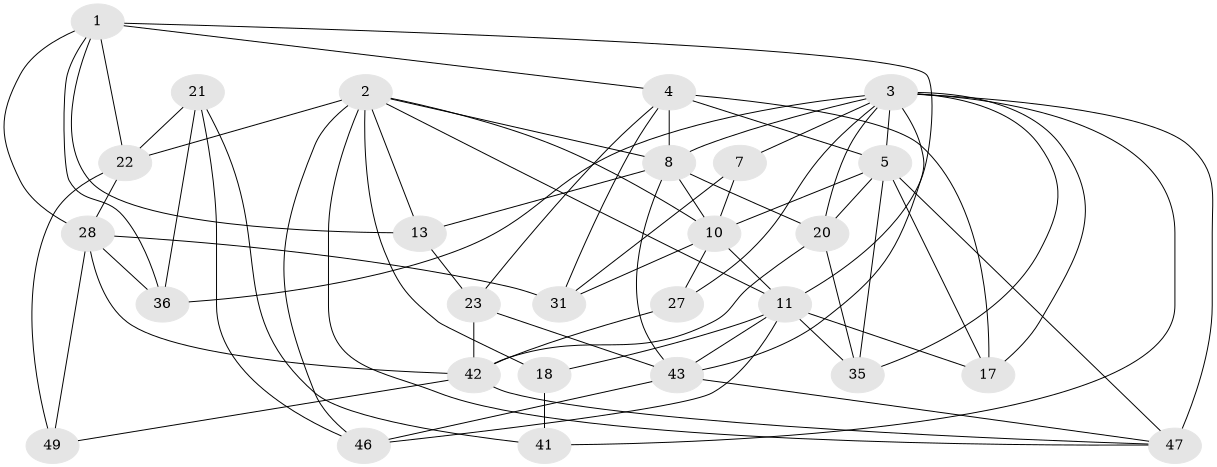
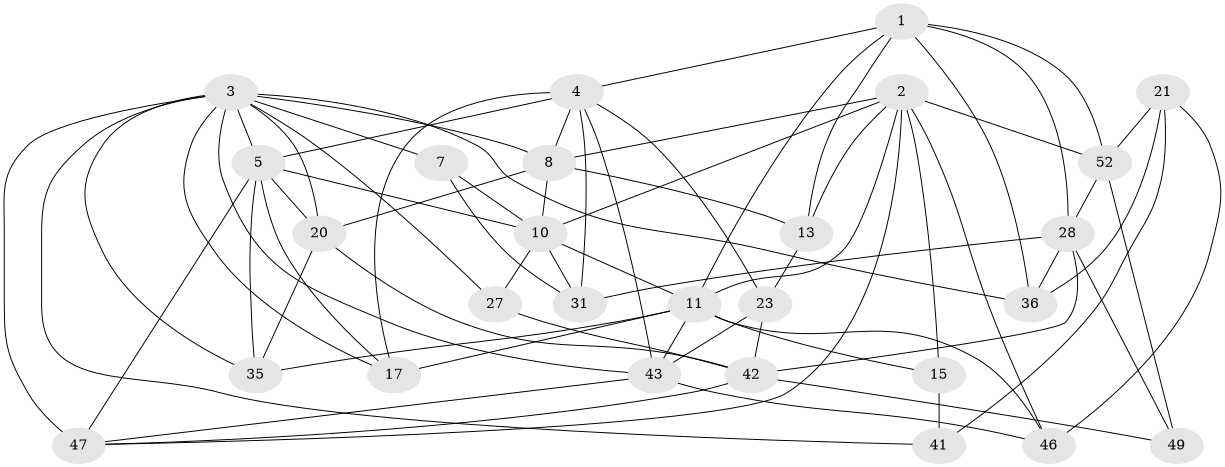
node "22": label "22" -> "52"
edge "8" -- "43": now "4" -- "43"
node "18": label "18" -> "15"
